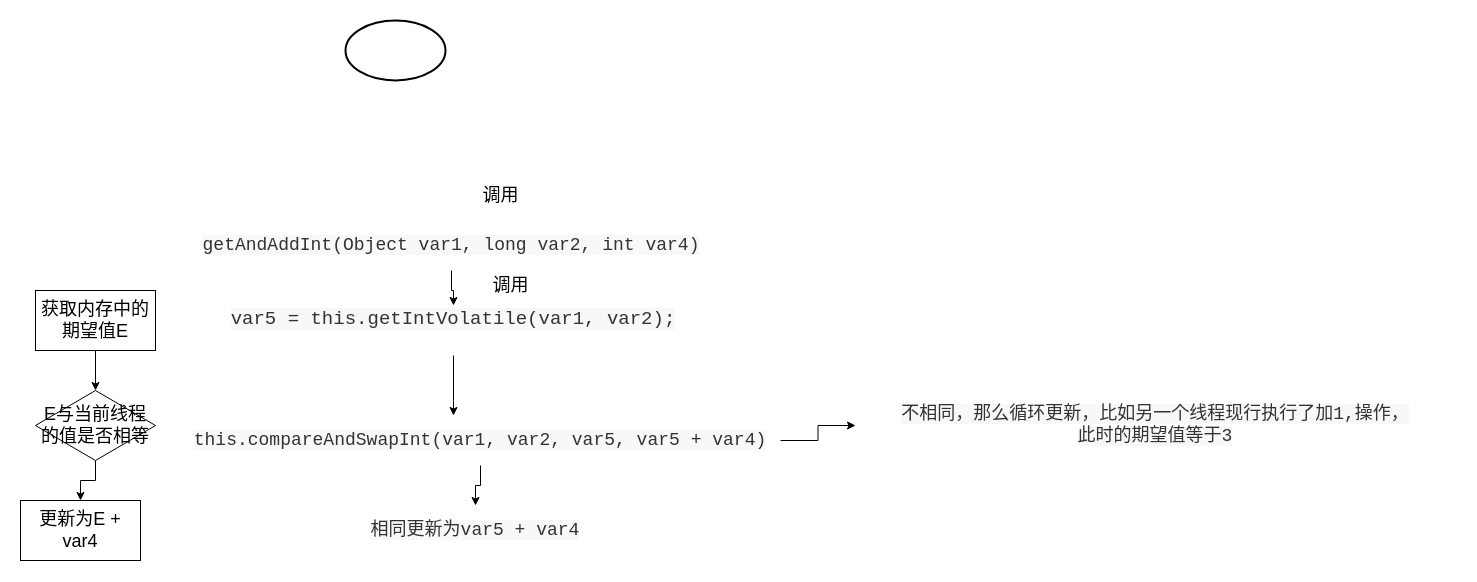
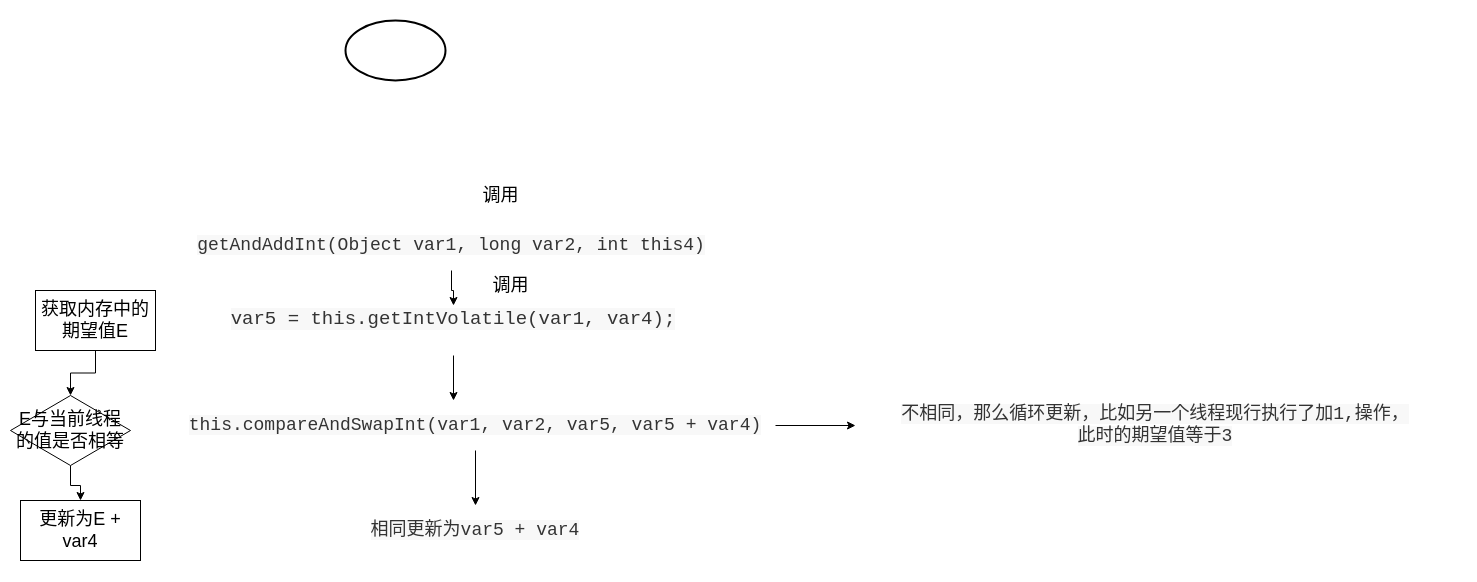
node "getAndAddInt(Object var1, long var2, int var4)": label "getAndAddInt(Object var1, long var2, int var4)" -> "getAndAddInt(Object var1, long var2, int this4)"
node "var5 = this.getIntVolatile(var1, var2);": label "var5 = this.getIntVolatile(var1, var2);" -> "var5 = this.getIntVolatile(var1, var4);"
node "E与当前线程的值是否相等": moved (96, 426) -> (71, 431)
node "this.compareAndSwapInt(var1, var2, var5, var5 + var4)": moved (481, 441) -> (476, 426)
